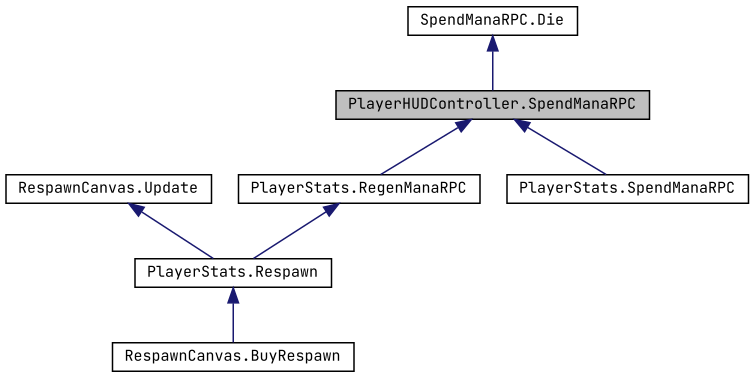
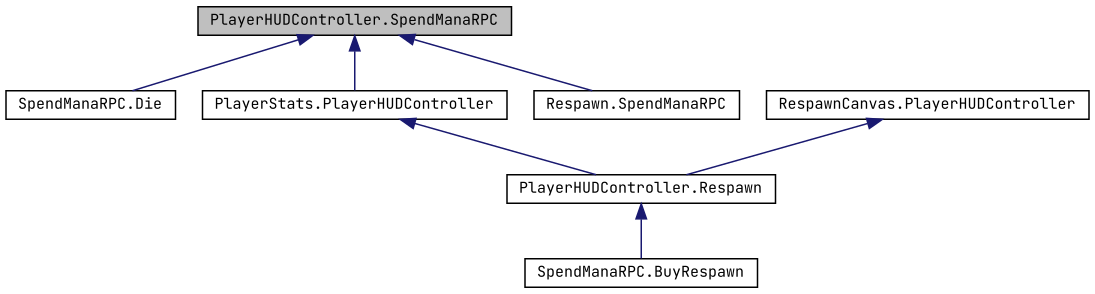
edge "PlayerHUDController.SpendManaRPC" -> "SpendManaRPC.Die": reversed
node "RespawnCanvas.Update": label "RespawnCanvas.Update" -> "RespawnCanvas.PlayerHUDController"
node "PlayerStats.RegenManaRPC": label "PlayerStats.RegenManaRPC" -> "PlayerStats.PlayerHUDController"
node "PlayerStats.SpendManaRPC": label "PlayerStats.SpendManaRPC" -> "Respawn.SpendManaRPC"
node "PlayerStats.Respawn": label "PlayerStats.Respawn" -> "PlayerHUDController.Respawn"
node "RespawnCanvas.BuyRespawn": label "RespawnCanvas.BuyRespawn" -> "SpendManaRPC.BuyRespawn"
